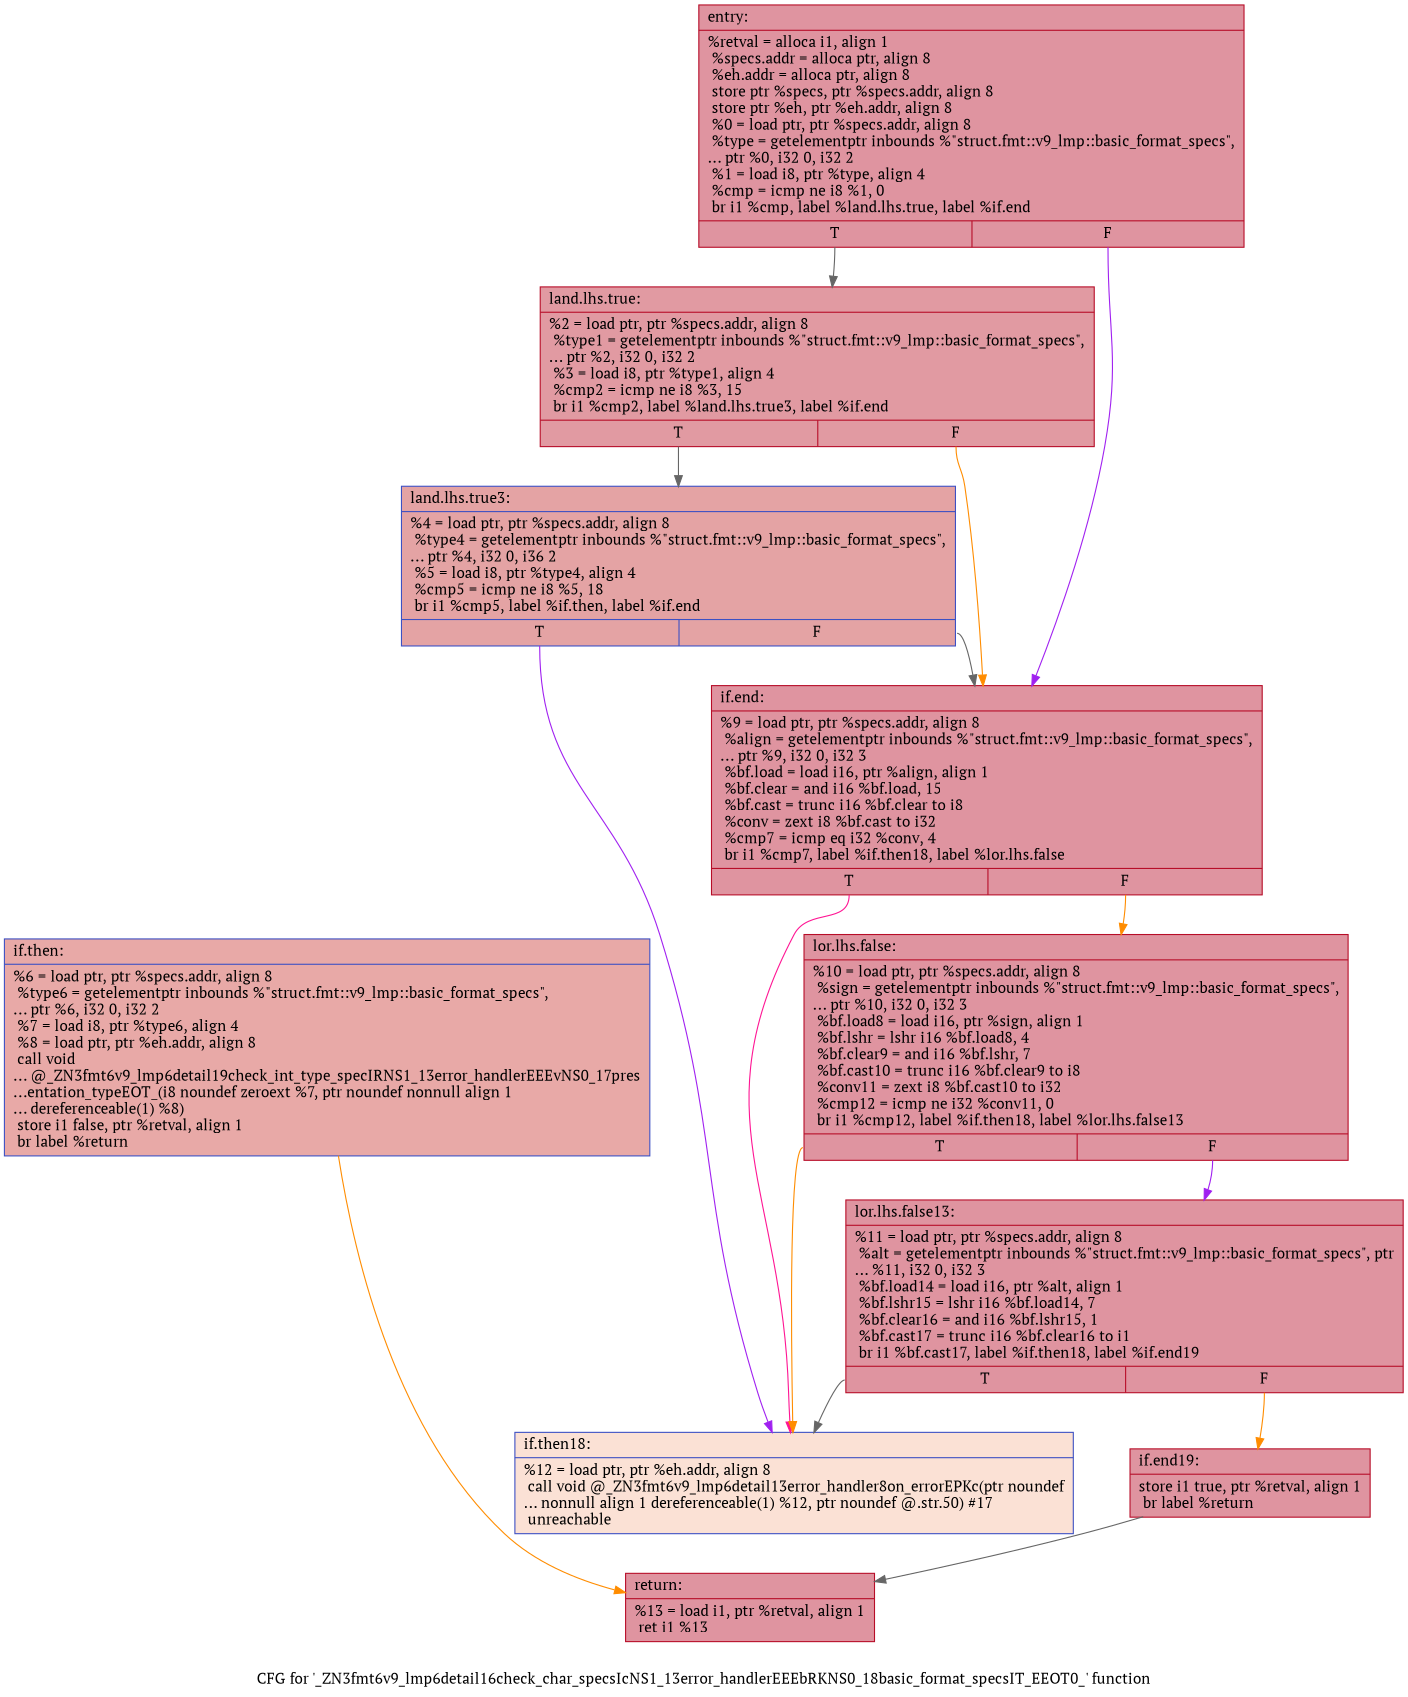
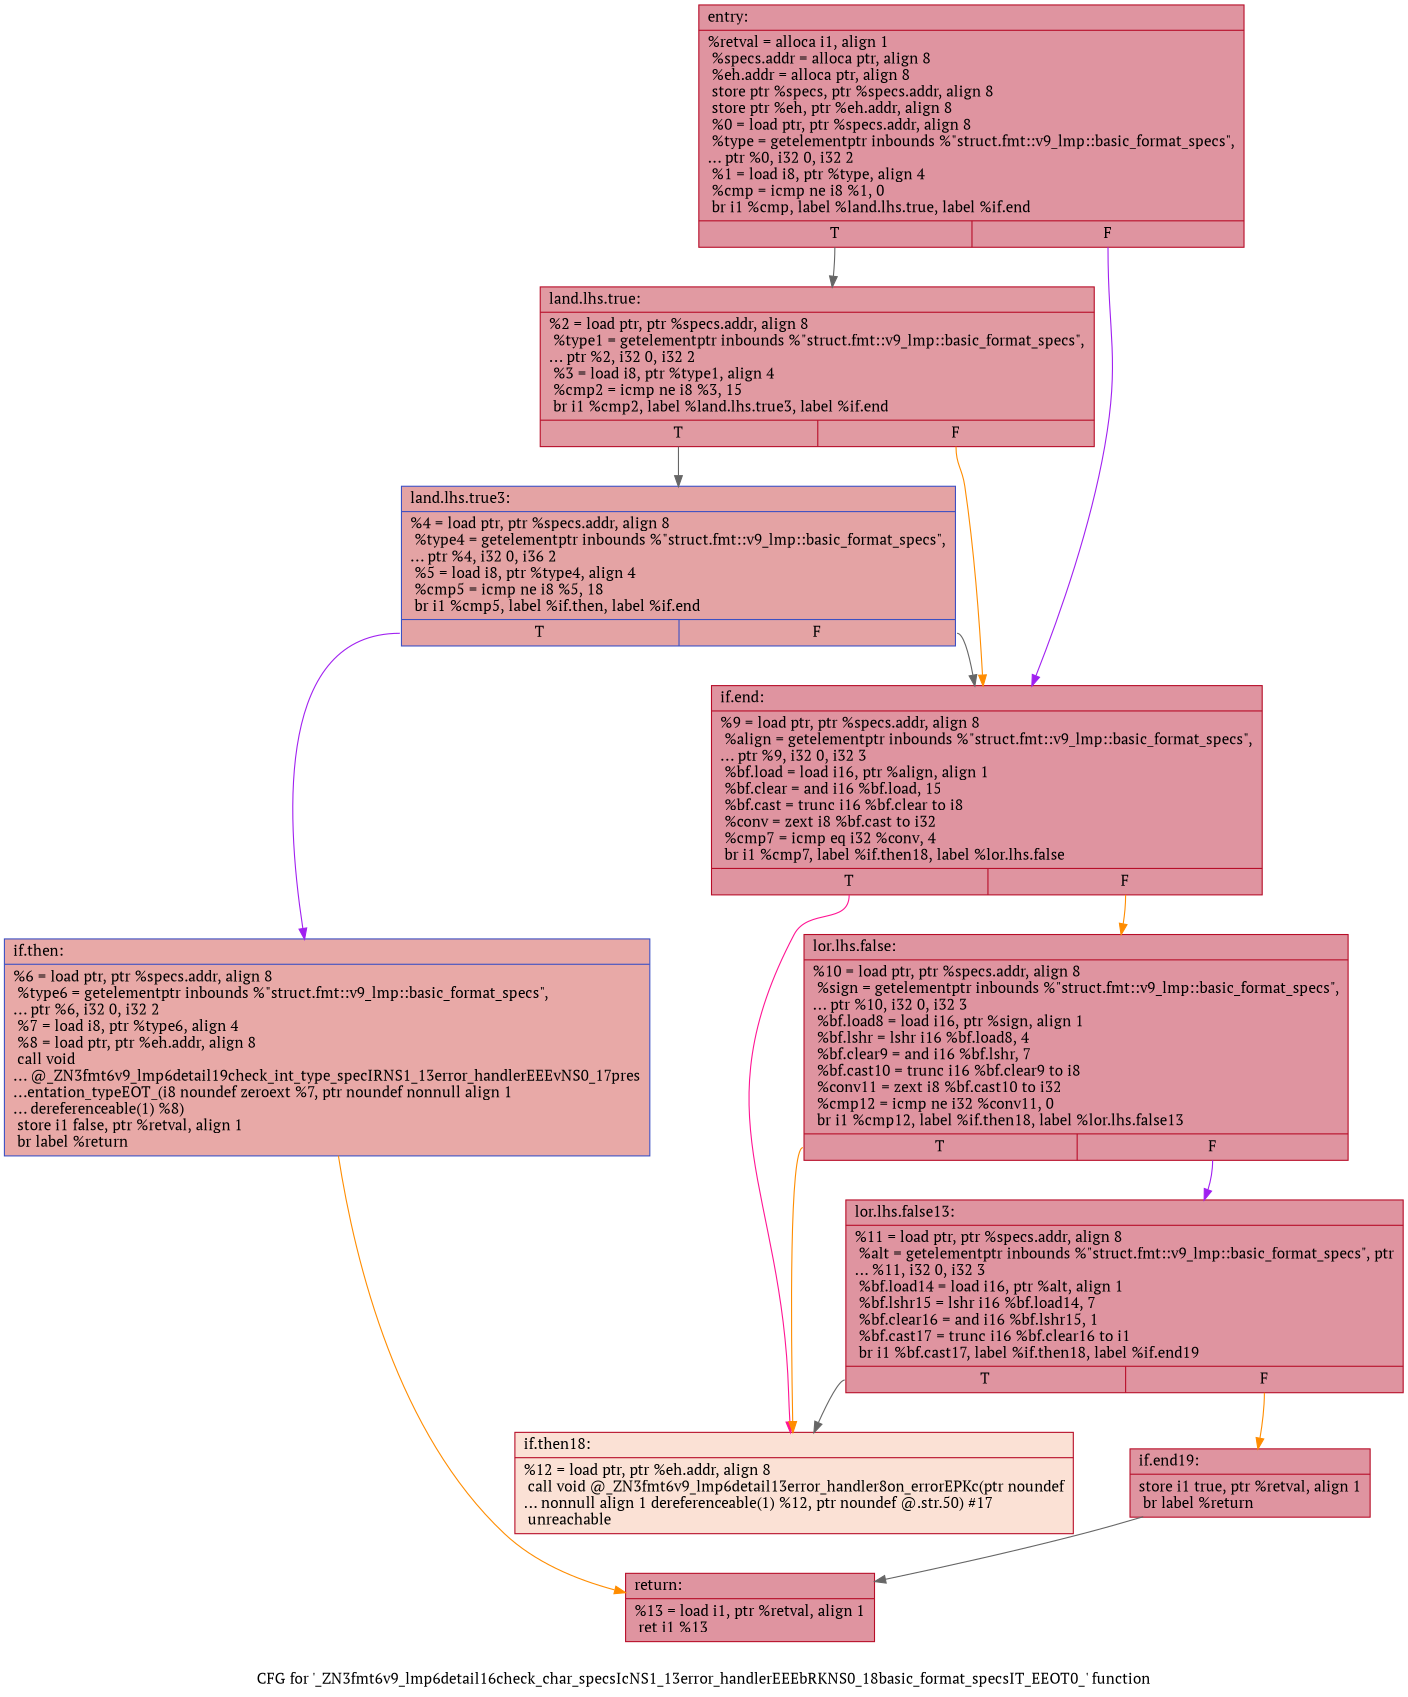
edge "land.lhs.true3:" -> "if.then18:": now "land.lhs.true3:" -> "if.then:"
node "if.then18:": color #3d50c3ff -> #b70d28ff
